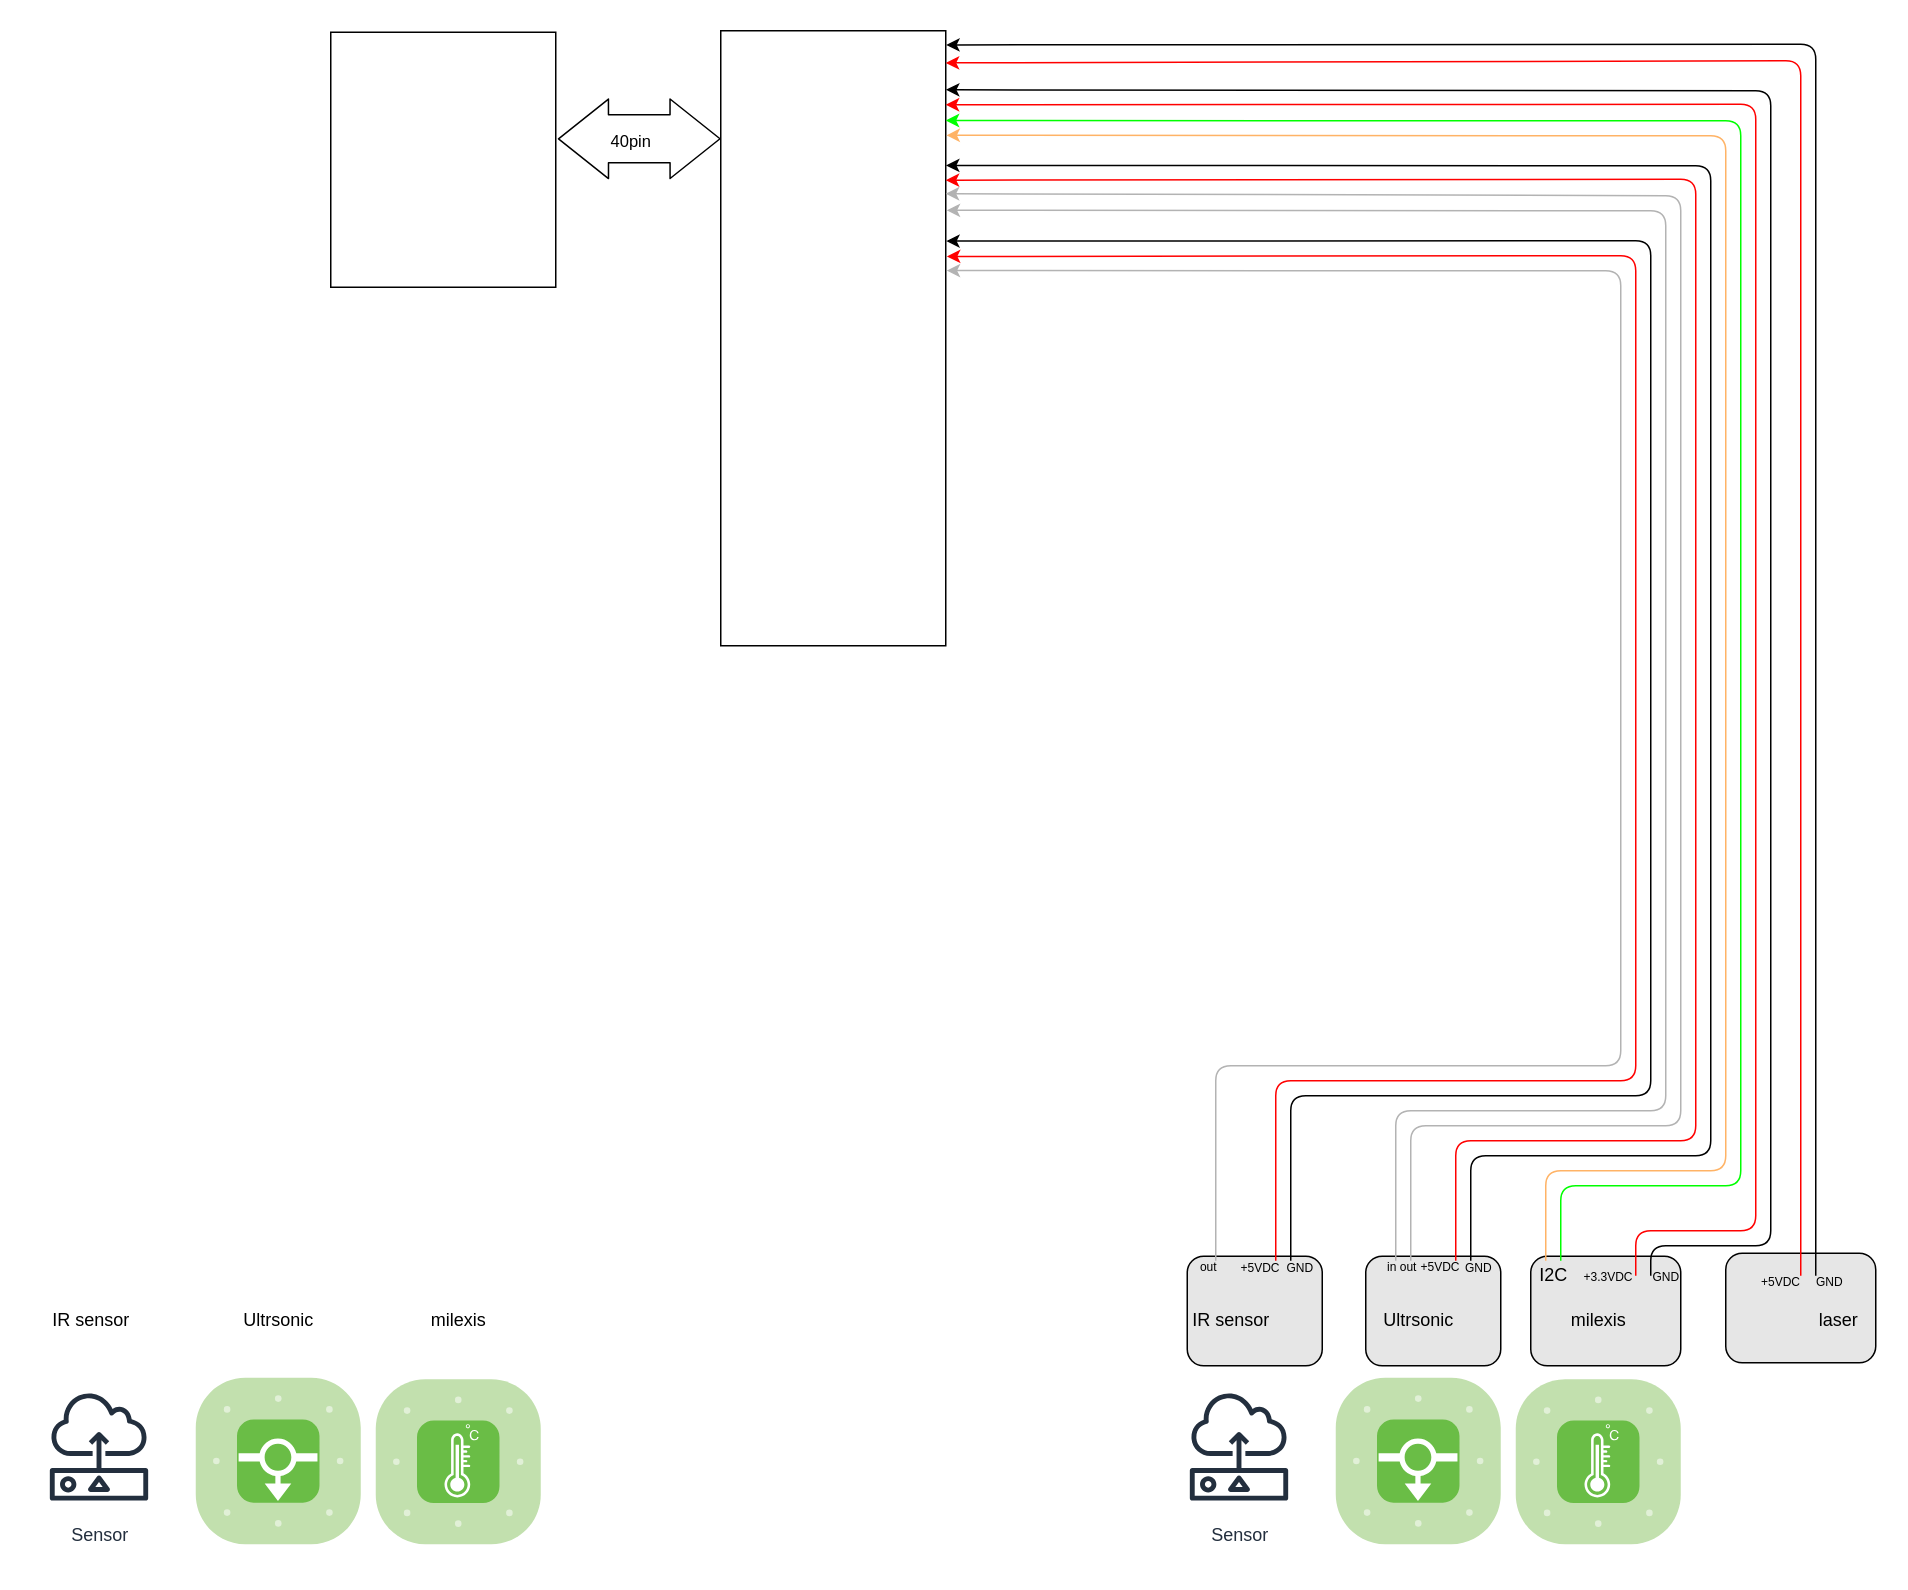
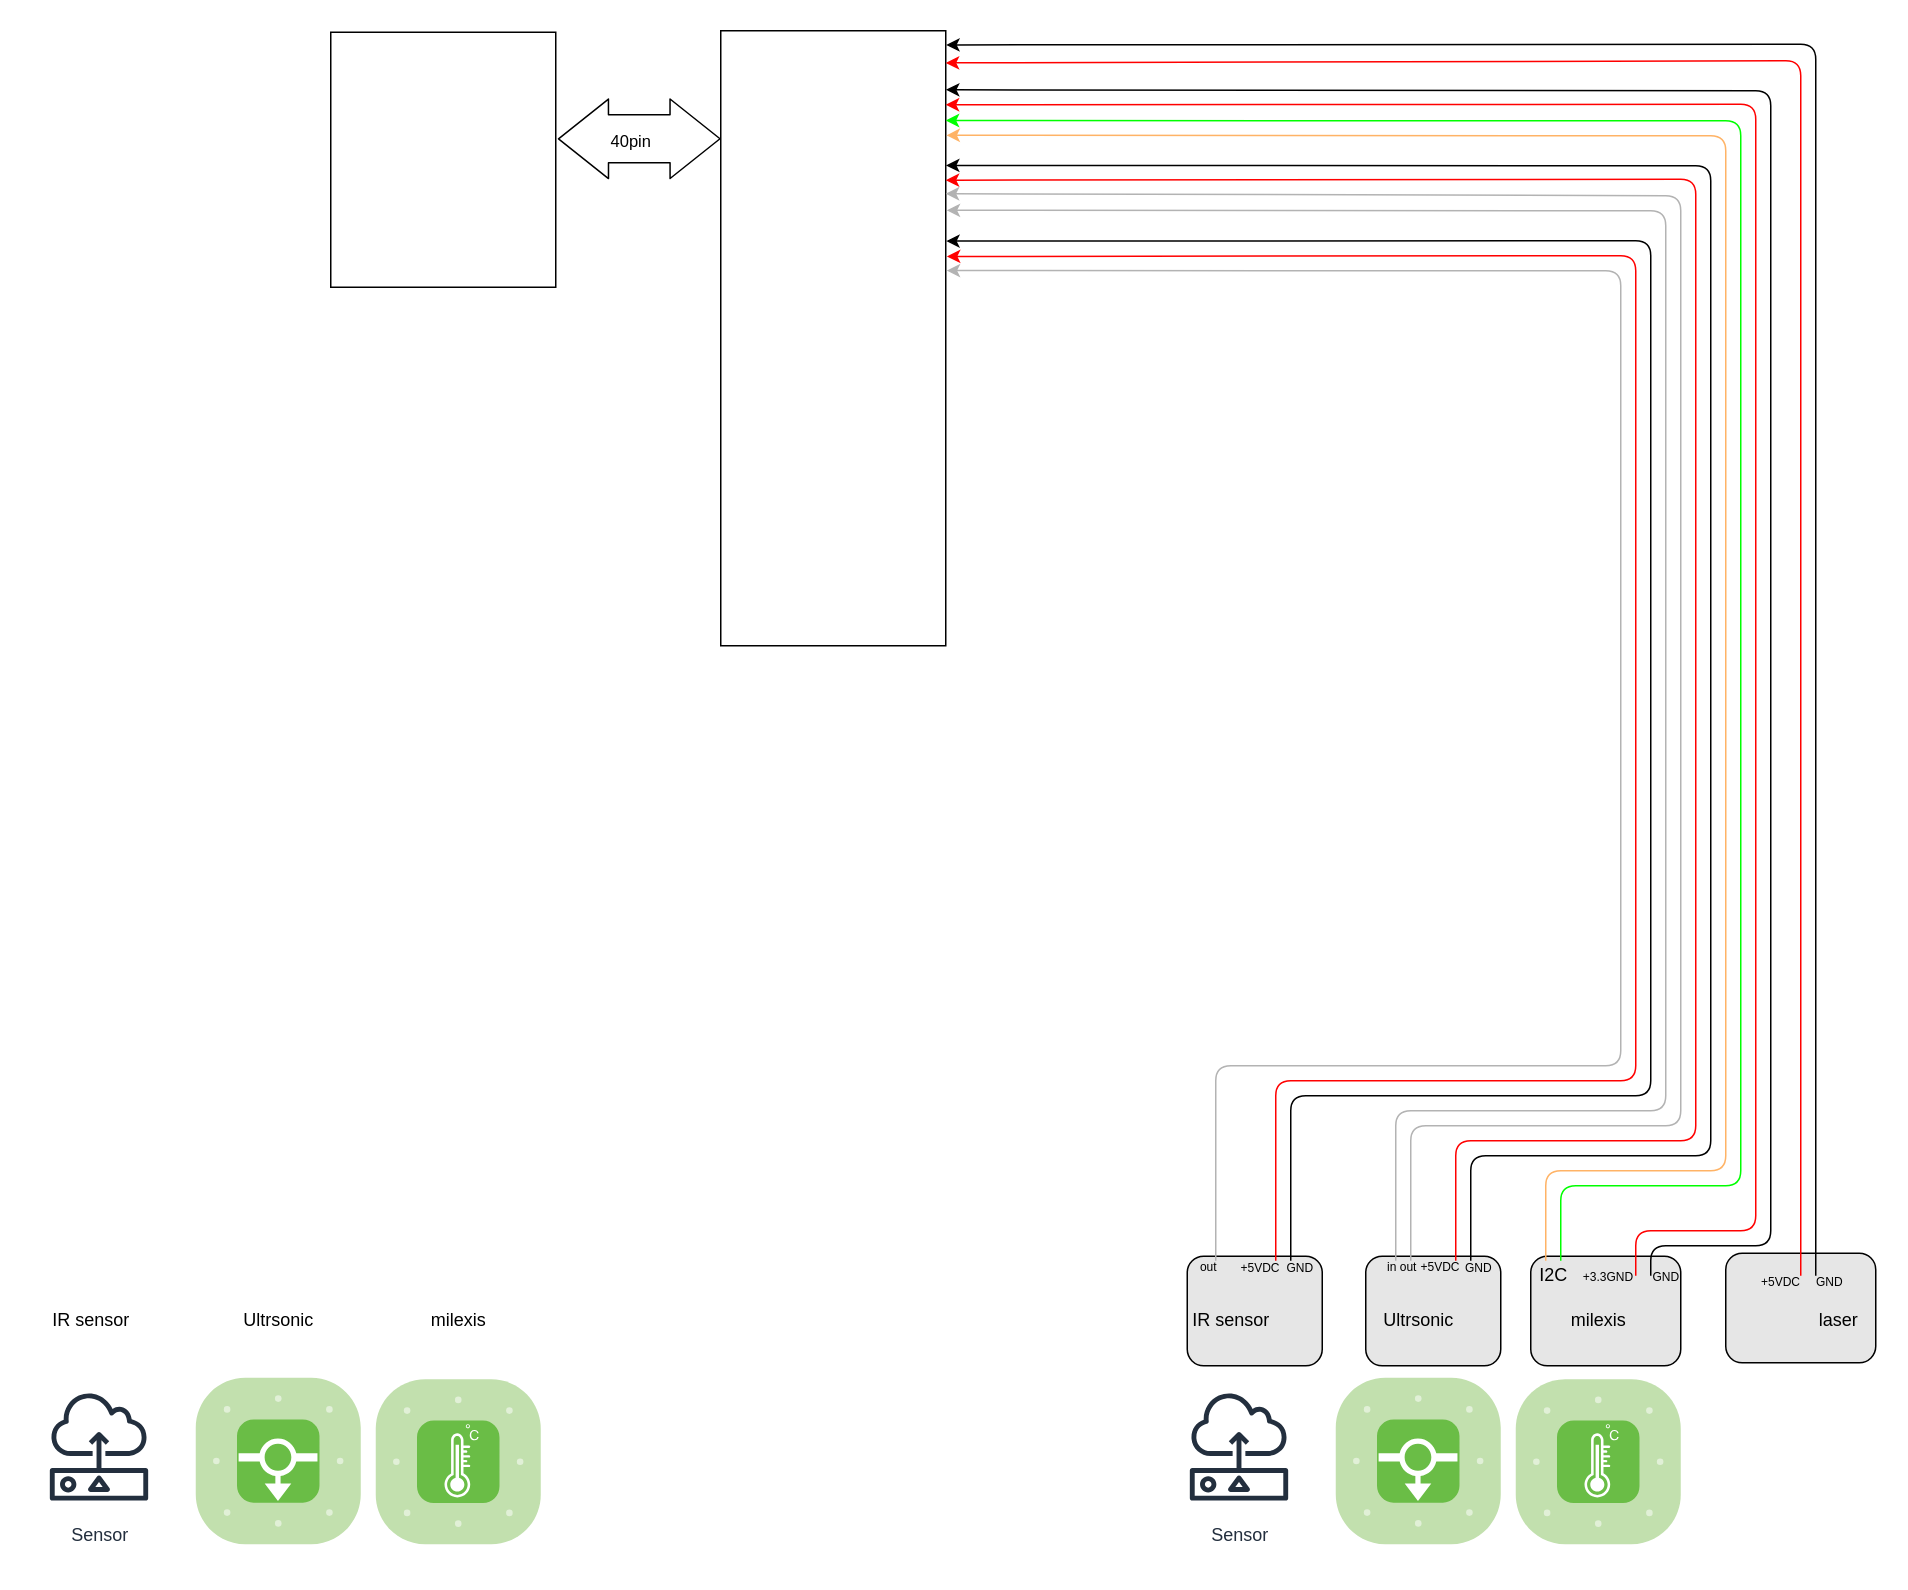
node "+3.3VDC": label "+3.3VDC" -> "+3.3GND"
